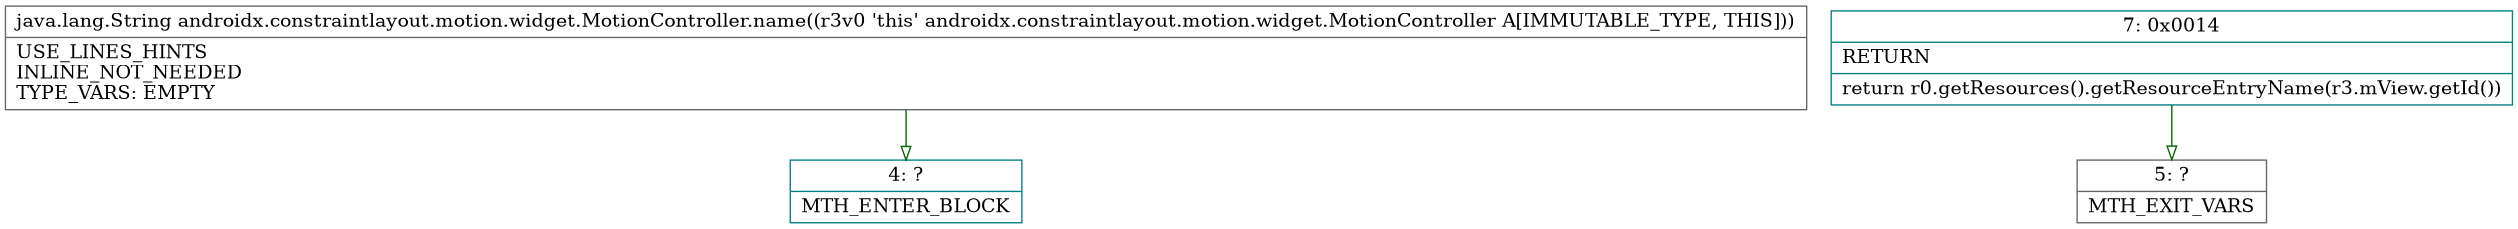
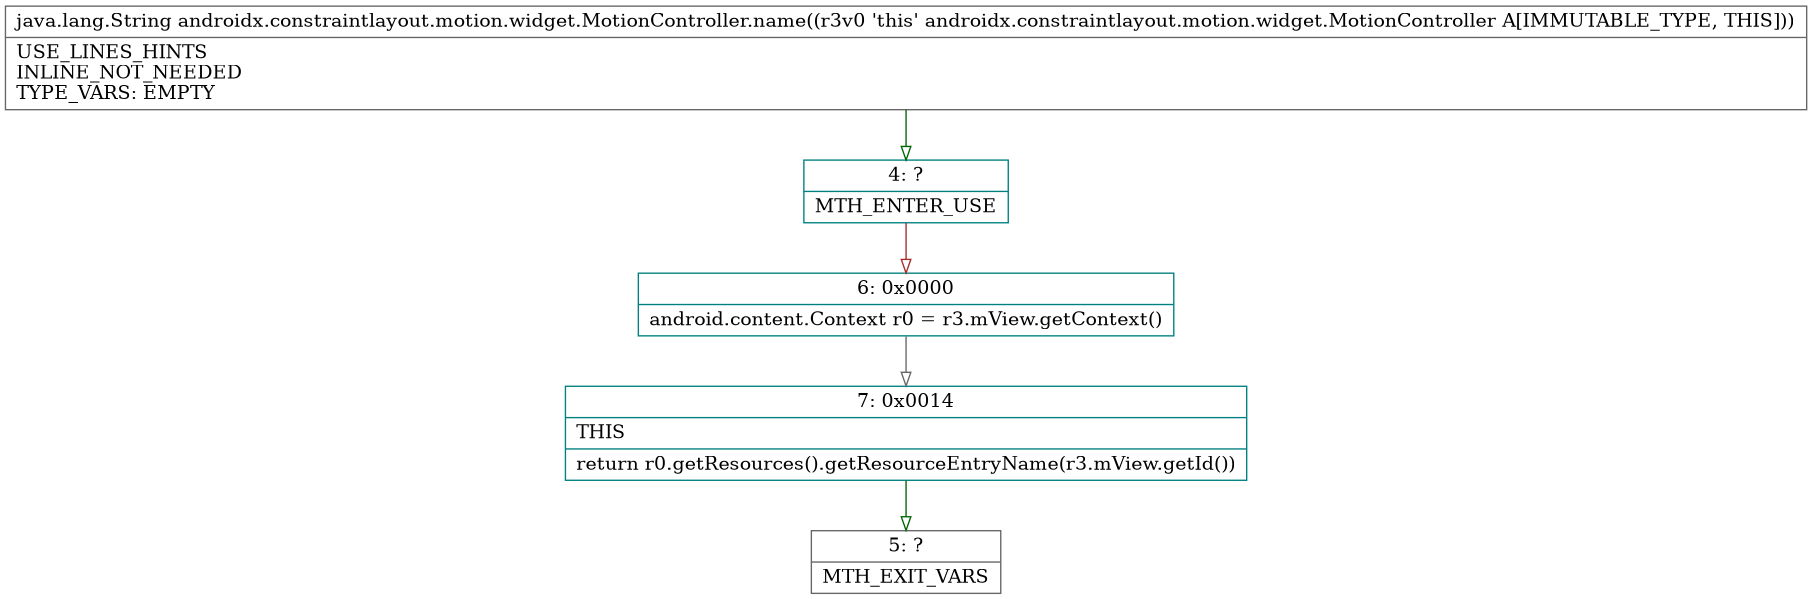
node "7: 0x0014": text "RETURN" -> "THIS"
node "4: ?": text "MTH_ENTER_BLOCK" -> "MTH_ENTER_USE"
node "6: 0x0000": added
